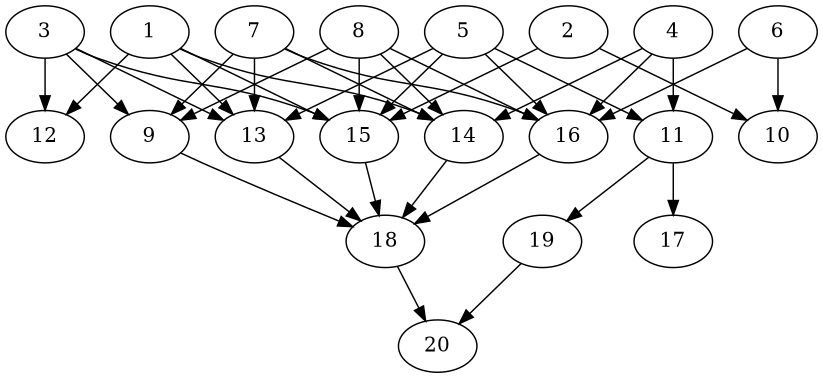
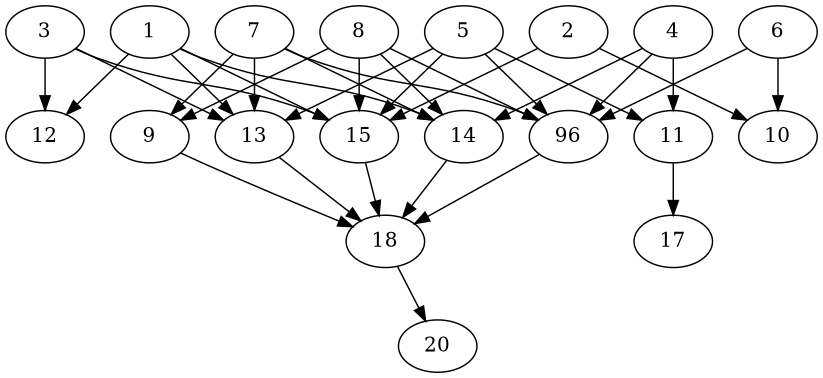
edge "3" -> "9": removed
node "16": label "16" -> "96"
node "19": removed
